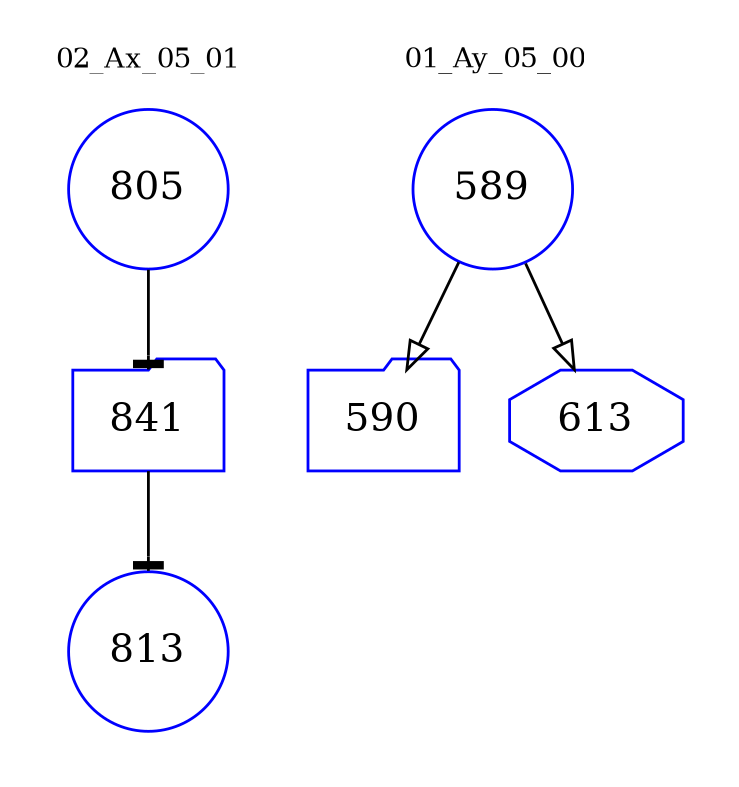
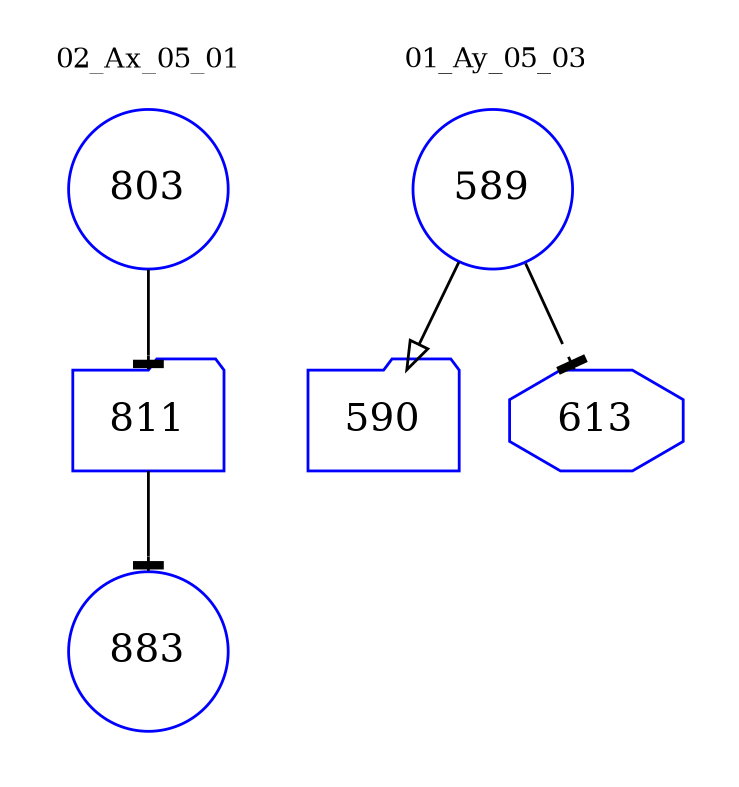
cluster "01_Ay_05_00": label "01_Ay_05_00" -> "01_Ay_05_03"
node "805": label "805" -> "803"
edge "589" -> "613": arrowhead onormal -> tee
node "841": label "841" -> "811"
node "813": label "813" -> "883"
